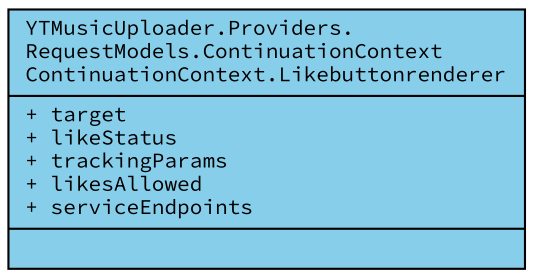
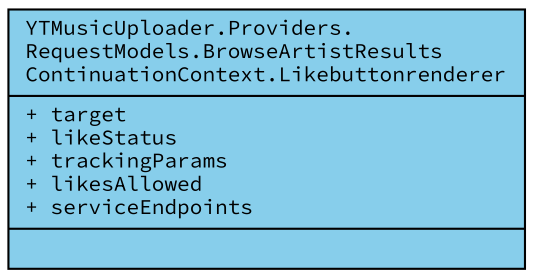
node "YTMusicUploader.Providers.": text "RequestModels.ContinuationContext" -> "RequestModels.BrowseArtistResults"
